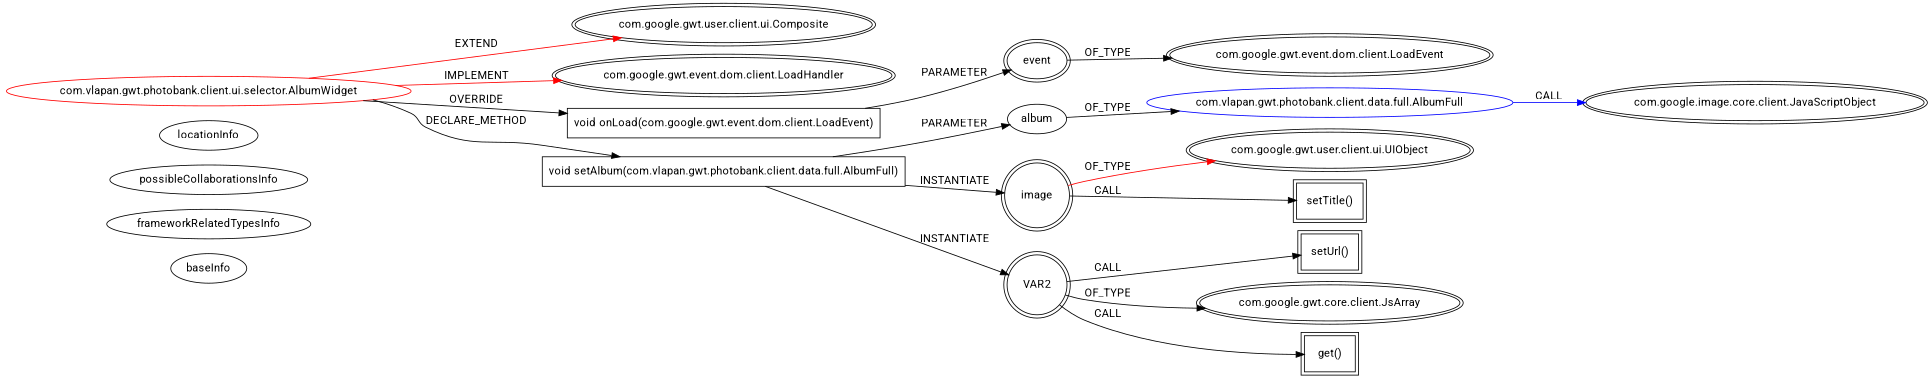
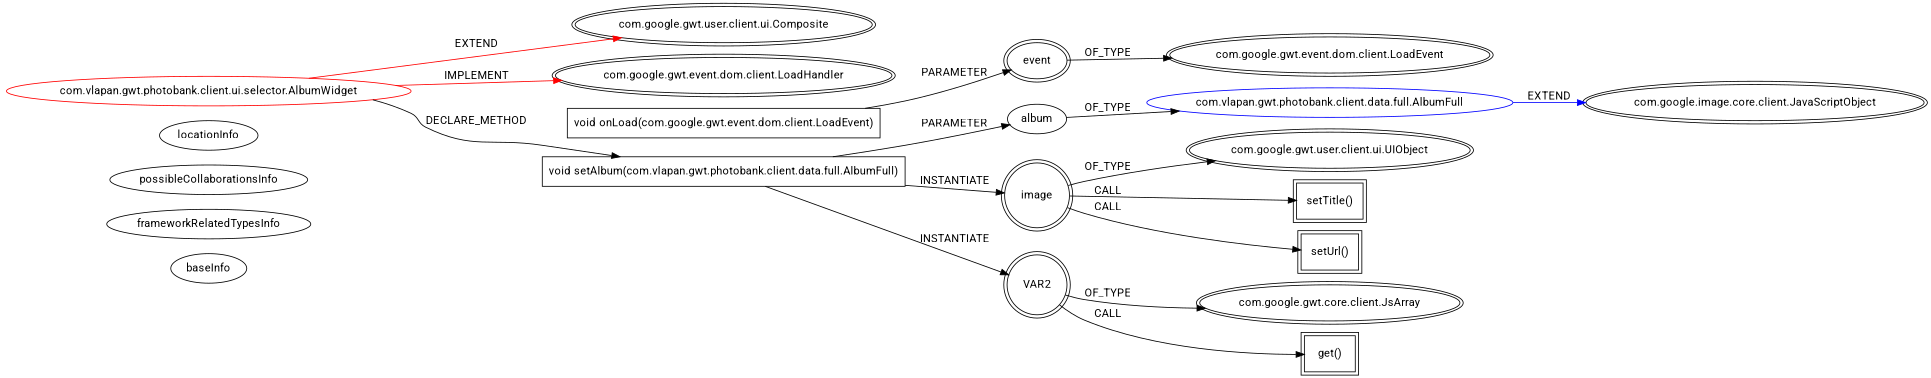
edge "com.vlapan.gwt.photobank.client.data.full.AlbumFull" -> "com.google.image.core.client.JavaScriptObject": label "CALL" -> "EXTEND"
edge "com.vlapan.gwt.photobank.client.ui.selector.AlbumWidget" -> "void onLoad(com.google.gwt.event.dom.client.LoadEvent)": removed, label "OVERRIDE"
edge "image" -> "com.google.gwt.user.client.ui.UIObject": color red -> black
edge "VAR2" -> "setUrl()": now "image" -> "setUrl()"
